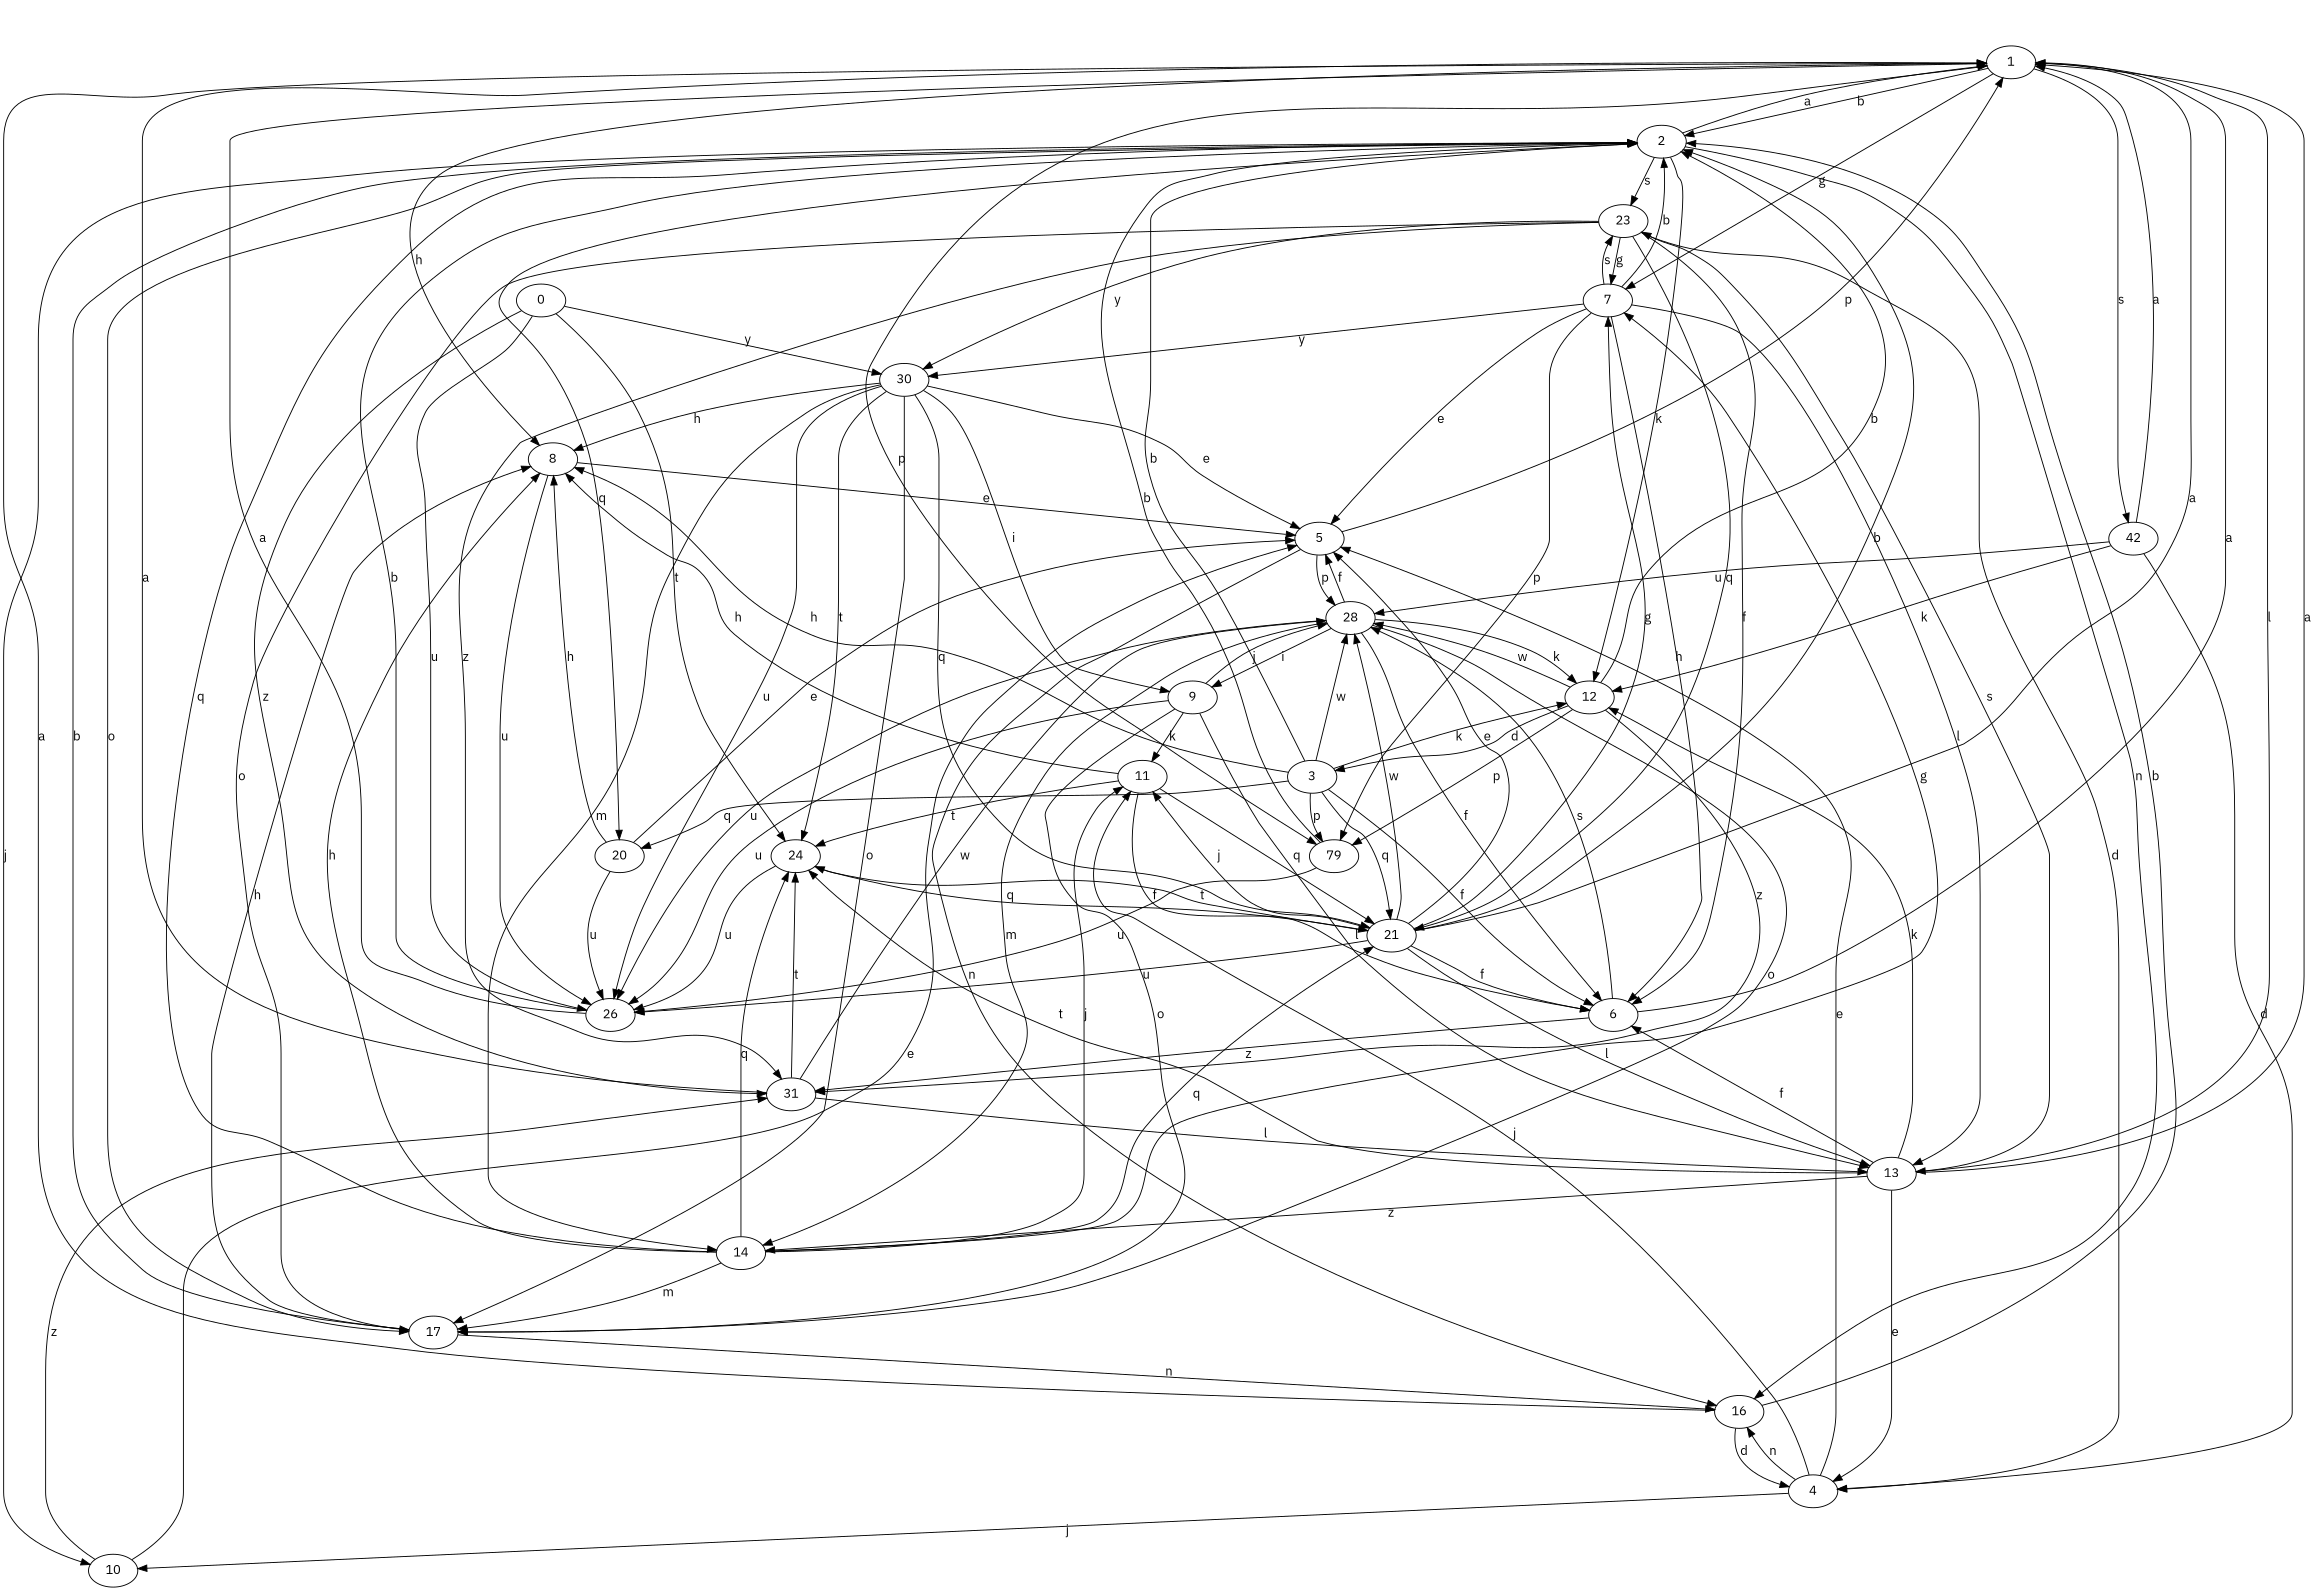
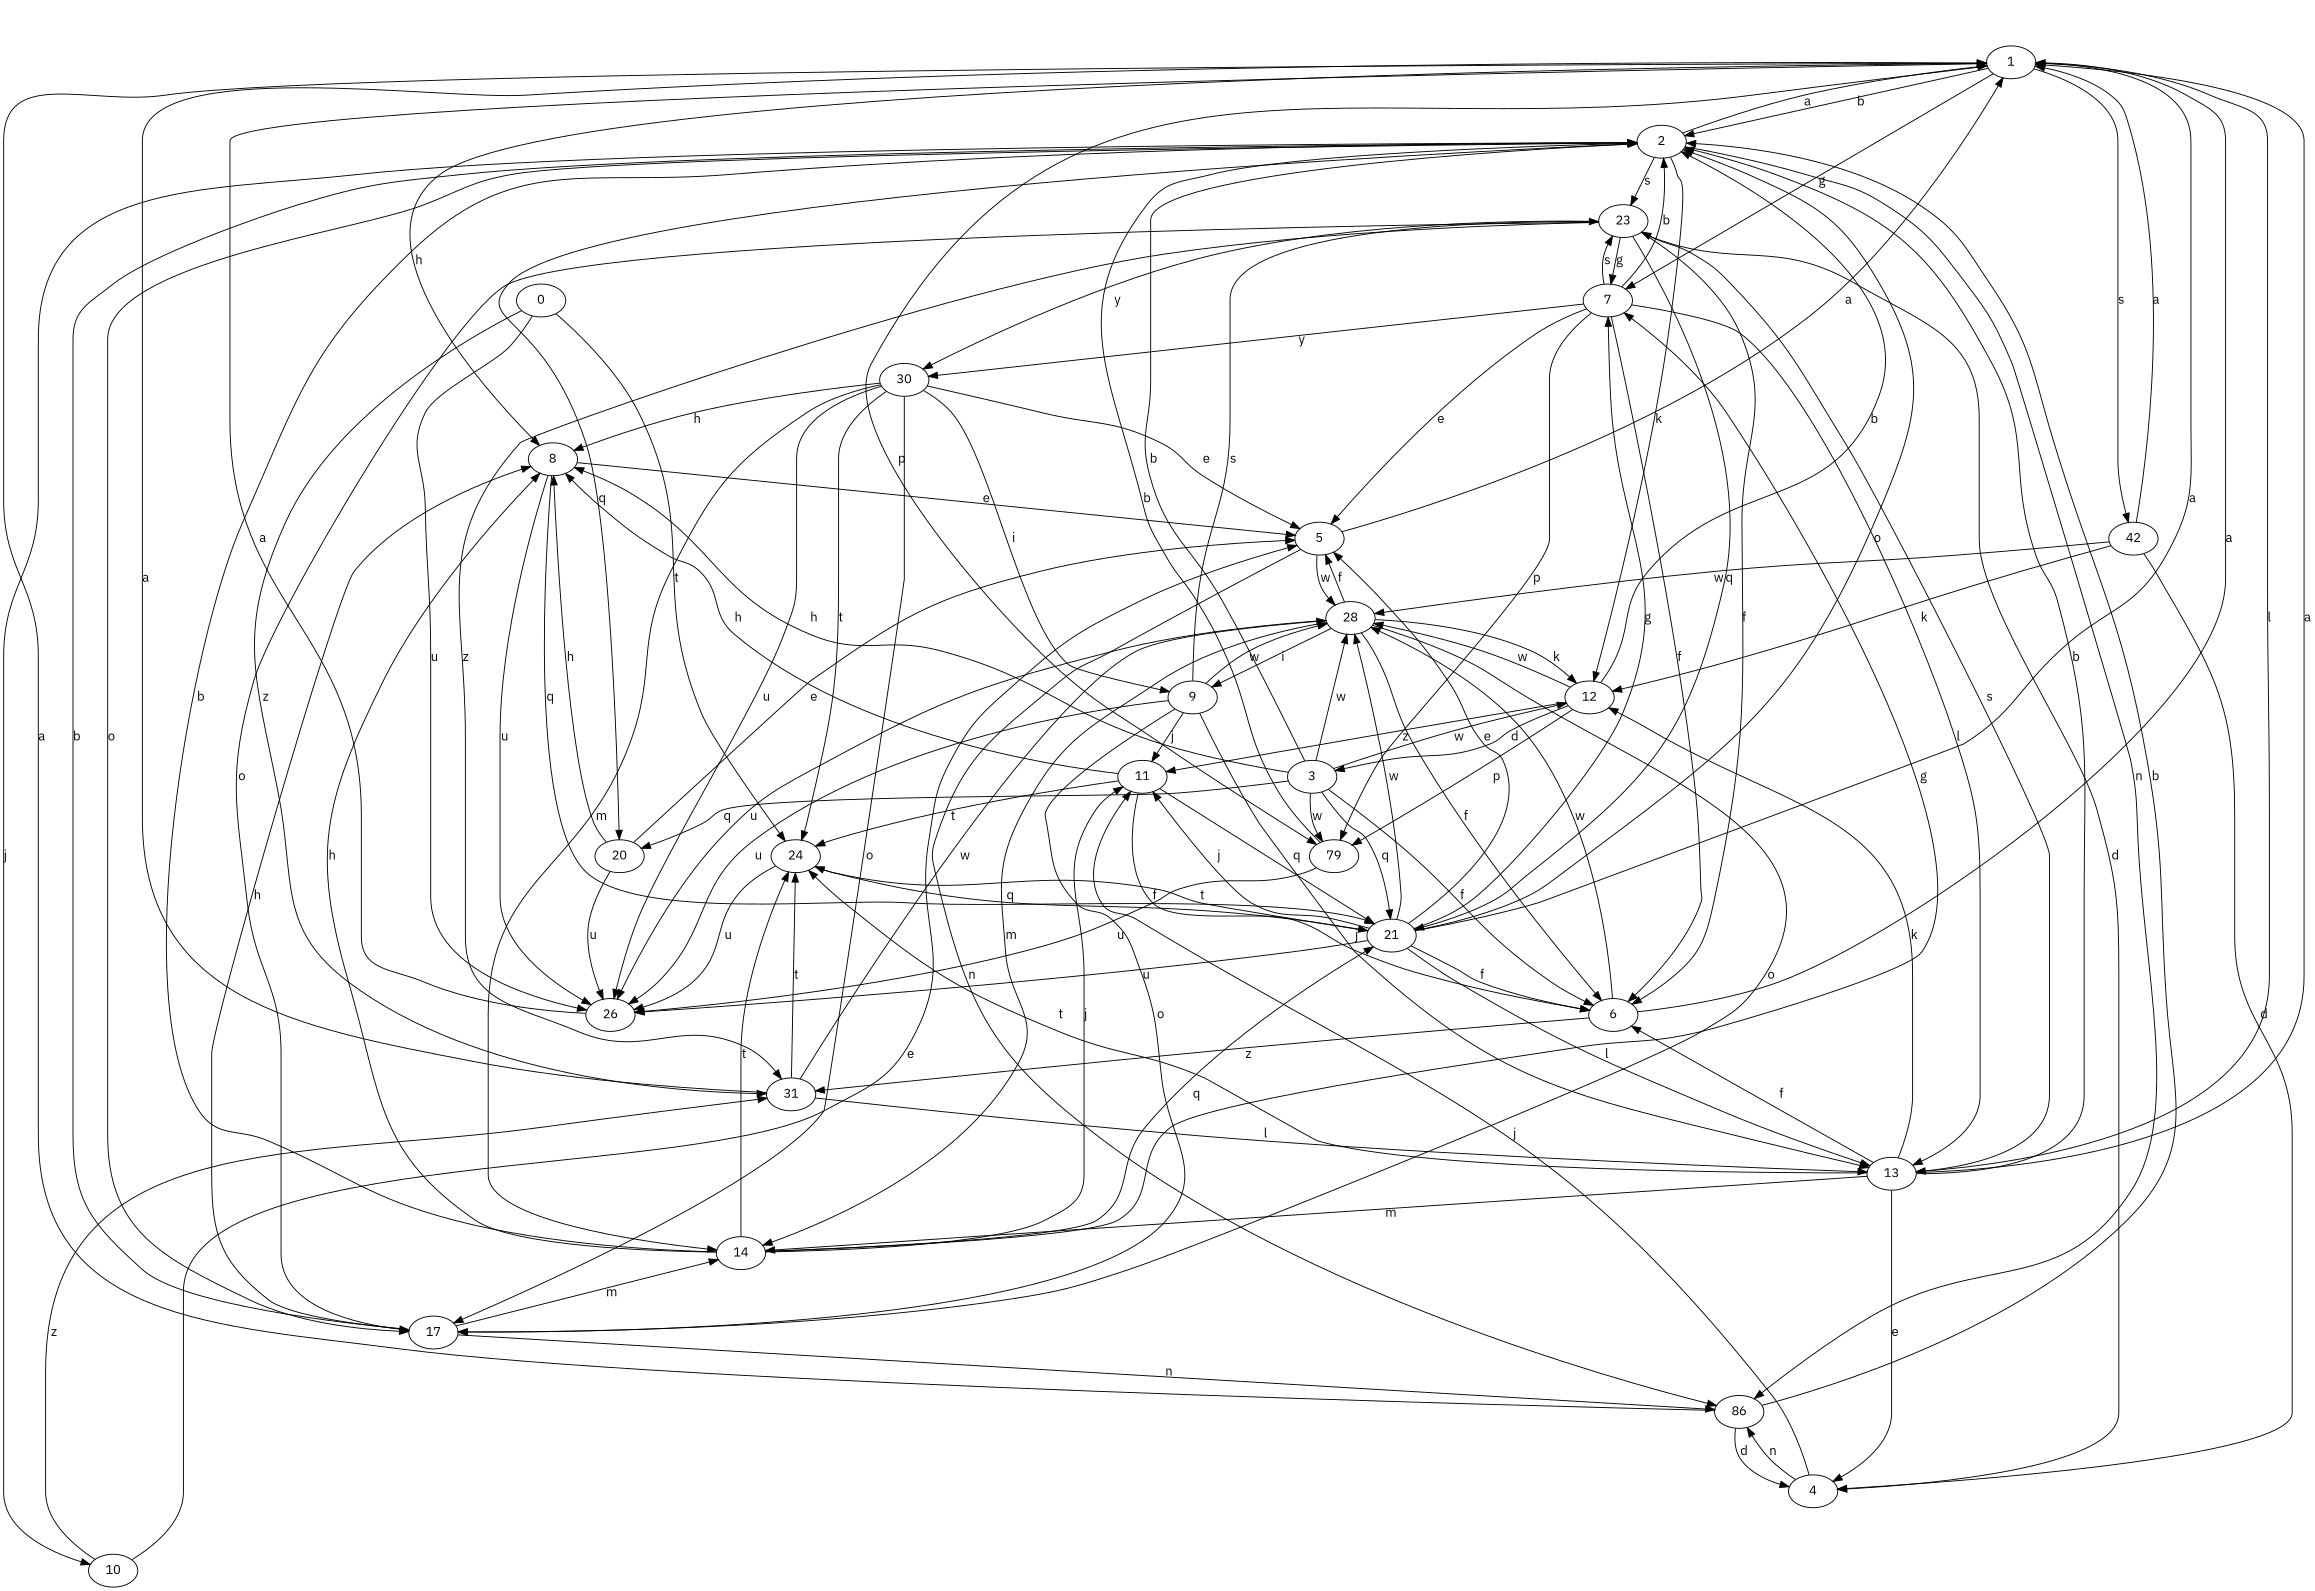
edge "26" -> "2": now "13" -> "2"
edge "9" -> "23": added, label "s"
edge "5" -> "1": label "p" -> "a"
edge "0" -> "30": removed, label "y"
edge "21" -> "2": label "b" -> "o"
edge "5" -> "28": label "p" -> "w"
edge "42" -> "28": label "u" -> "w"
edge "9" -> "28": label "j" -> "w"
edge "7" -> "6": label "h" -> "f"
edge "14" -> "2": label "q" -> "b"
edge "9" -> "11": label "k" -> "j"
edge "3" -> "12": label "k" -> "w"
edge "30" -> "21": now "8" -> "21"
edge "3" -> "79": label "p" -> "w"
edge "6" -> "28": label "s" -> "w"
edge "4" -> "5": removed, label "e"
edge "9" -> "13": label "l" -> "j"
edge "12" -> "31": now "12" -> "11"
edge "14" -> "24": label "q" -> "t"
edge "13" -> "14": label "z" -> "m"
edge "14" -> "17": reversed
node "16": label "16" -> "86"
edge "4" -> "10": removed, label "j"
